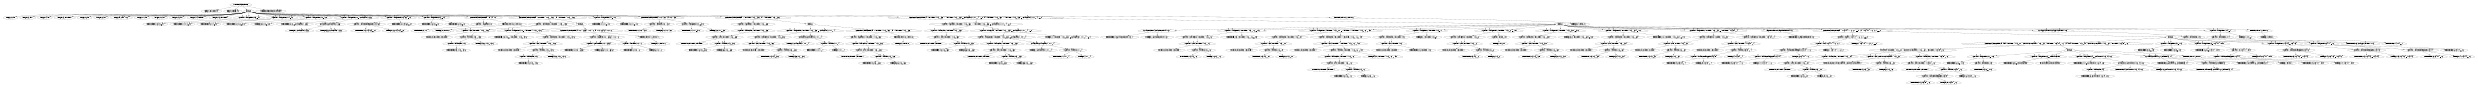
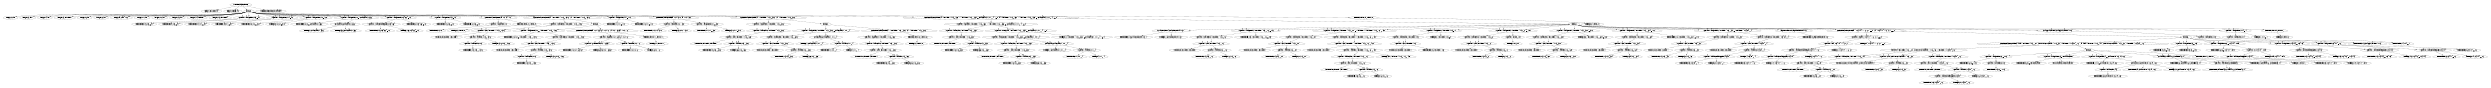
node "(IDENTIFIER,a1,v15 = a1)": added
